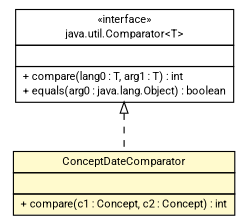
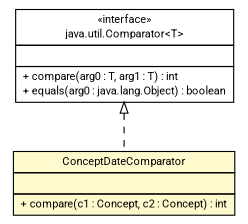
node "java.util.Comparator<T>": text "+ compare(lang0 : T, arg1 : T) : int" -> "+ compare(arg0 : T, arg1 : T) : int"
